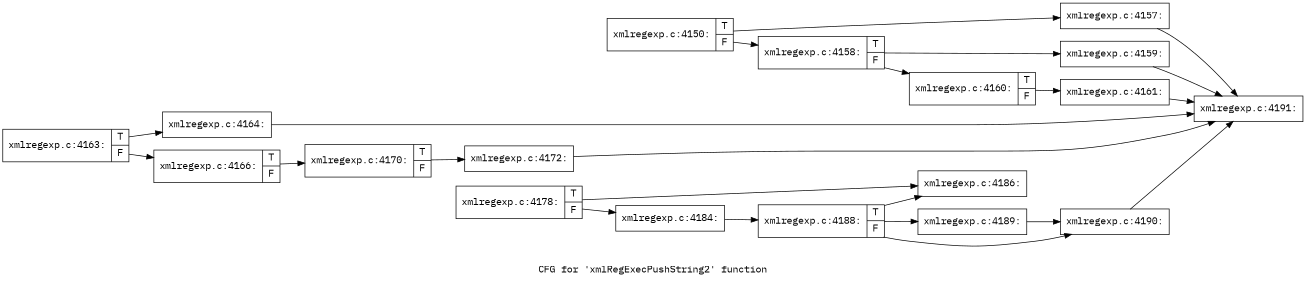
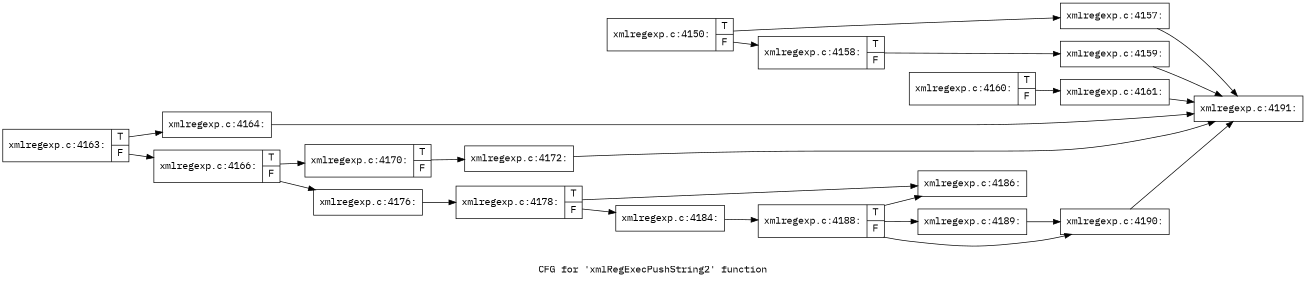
edge "xmlregexp.c:4158:" -> "xmlregexp.c:4160:": removed
node "xmlregexp.c:4176:": added
